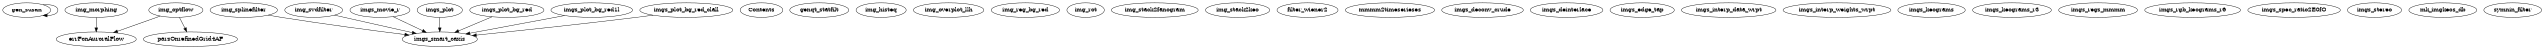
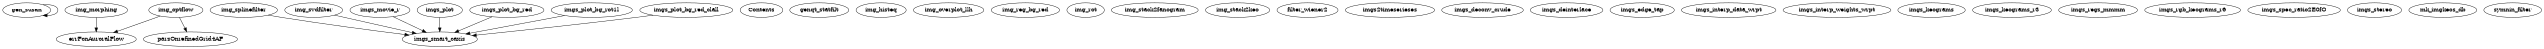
node "imgs_plot_bg_red1l": label "imgs_plot_bg_red1l" -> "imgs_plot_bg_rot1l"
node "mmmm2timeserieses": label "mmmm2timeserieses" -> "imgs2timeserieses"
